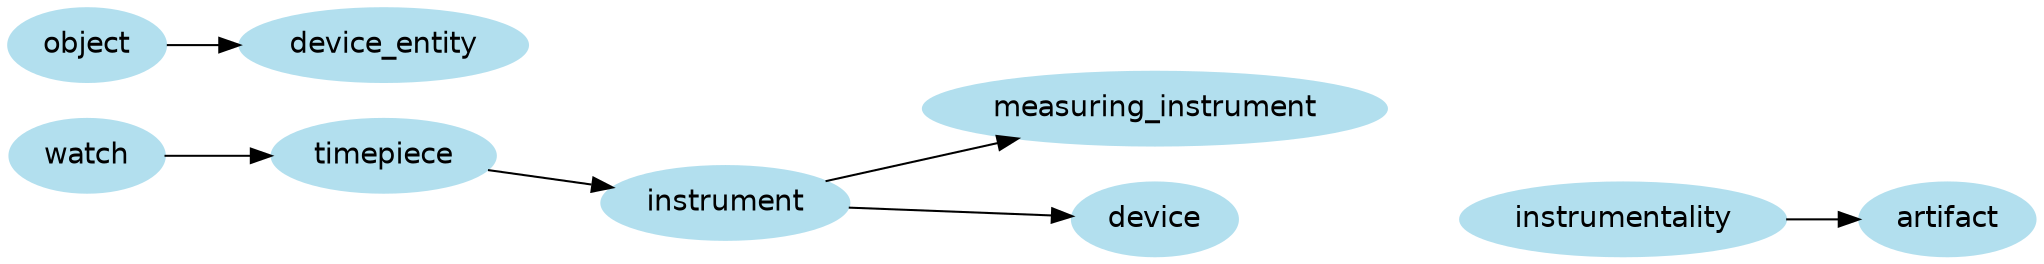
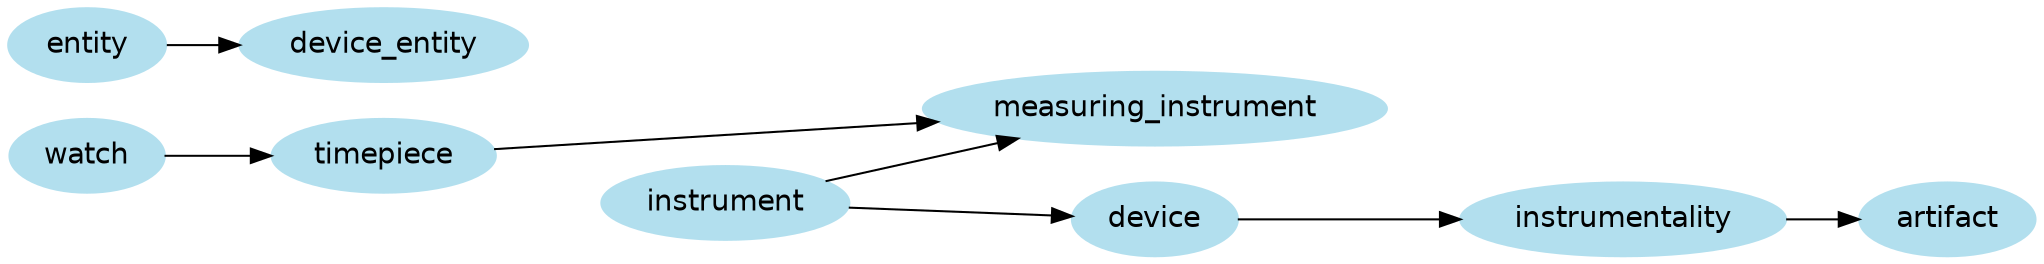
node "object": label "object" -> "entity"
edge "timepiece" -> "instrument": now "timepiece" -> "measuring_instrument"
edge "device" -> "instrumentality": added
